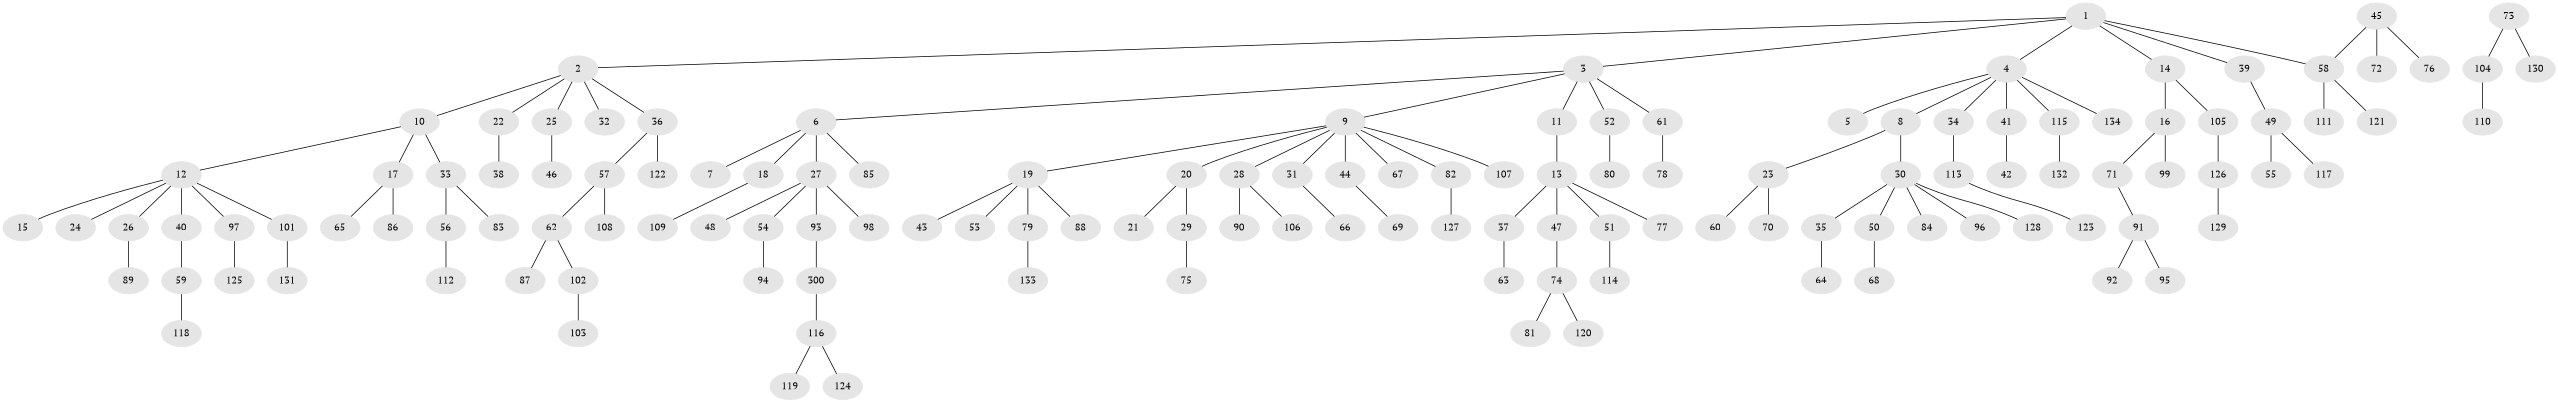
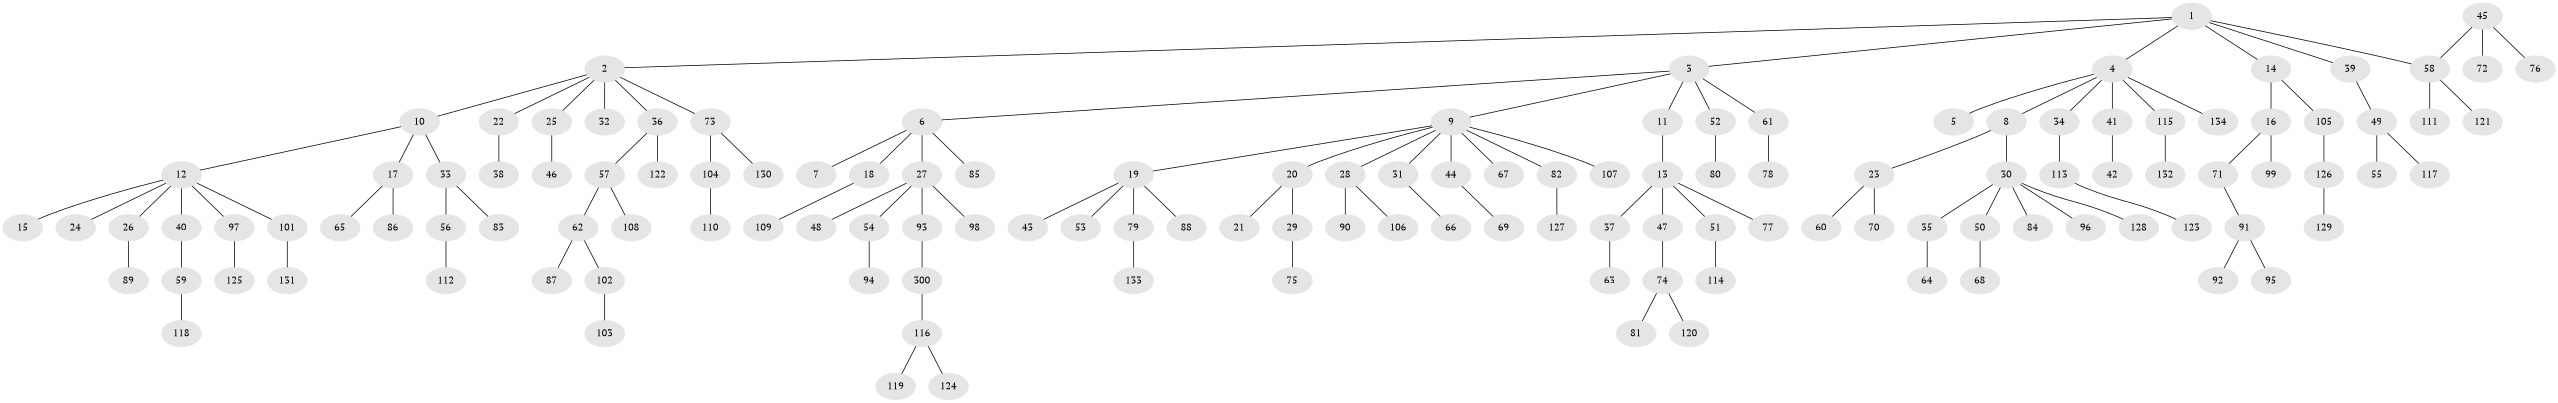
edge "2" -- "73": added
